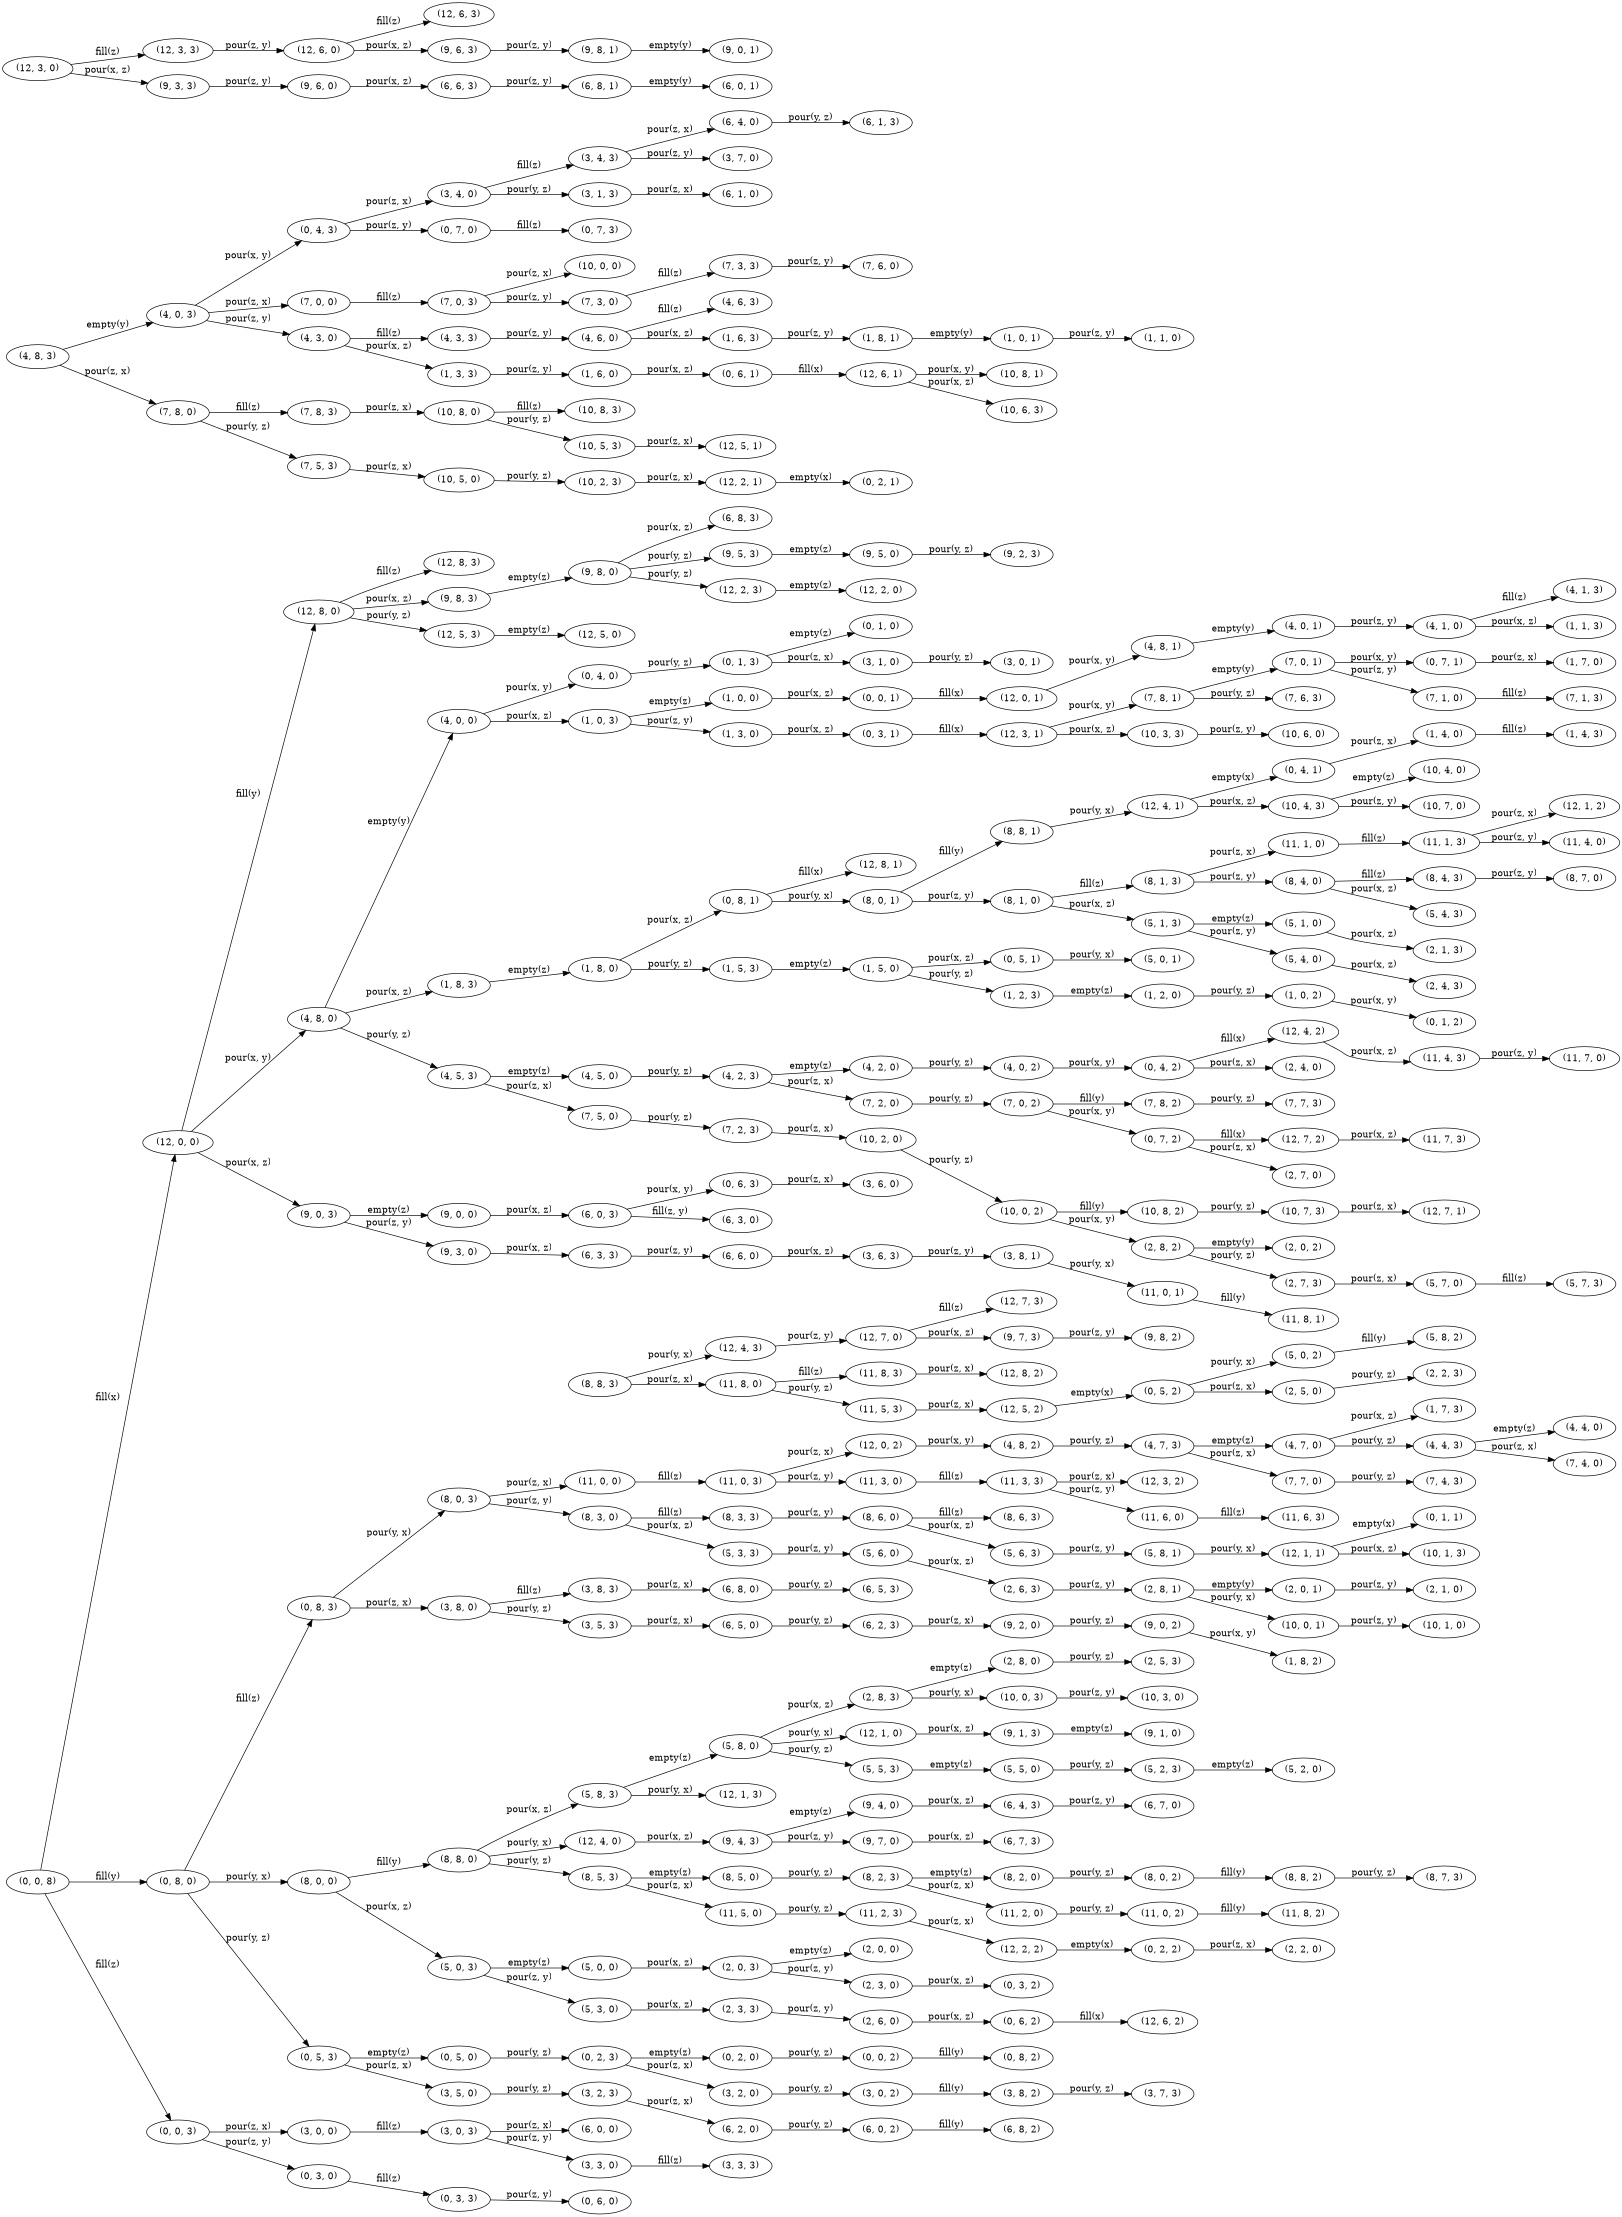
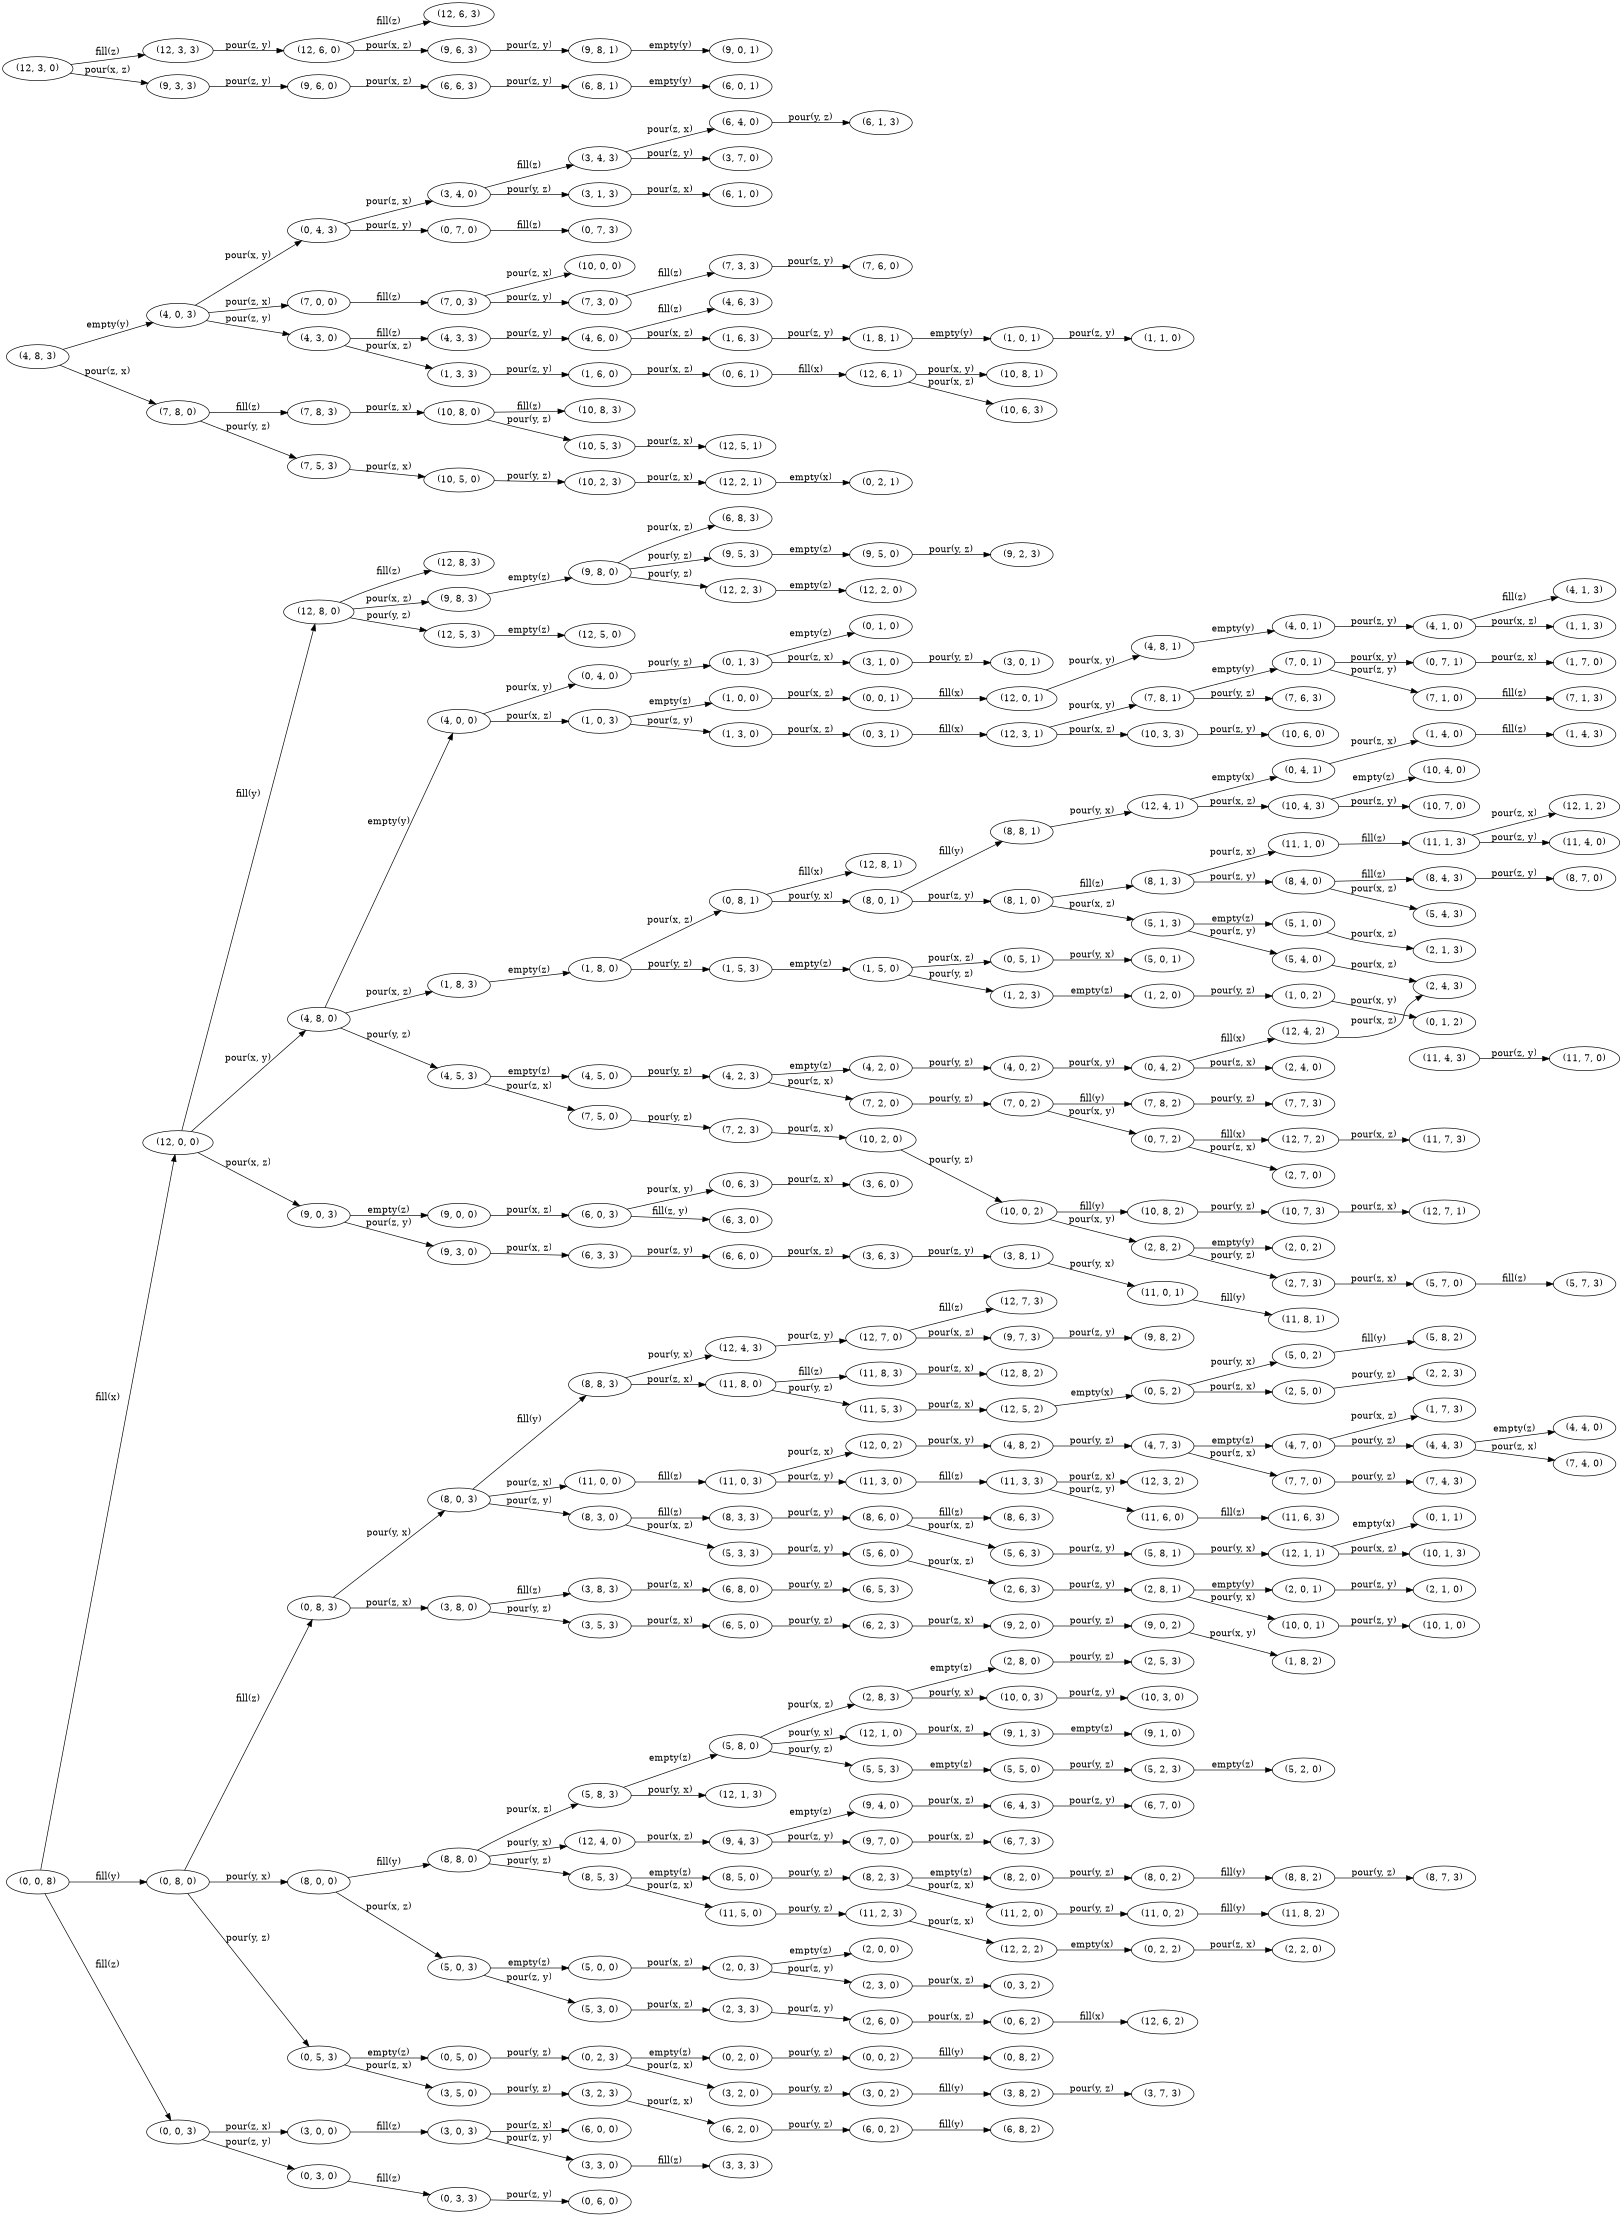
edge "(12, 4, 2)" -> "(11, 4, 3)": now "(12, 4, 2)" -> "(2, 4, 3)"
edge "(8, 0, 3)" -> "(8, 8, 3)": added, label "fill(y)"
